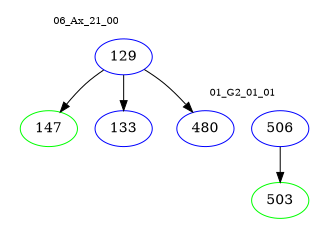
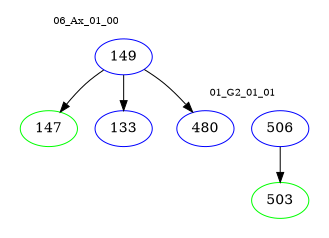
cluster "06_Ax_21_00": label "06_Ax_21_00" -> "06_Ax_01_00"
node "129": label "129" -> "149"
